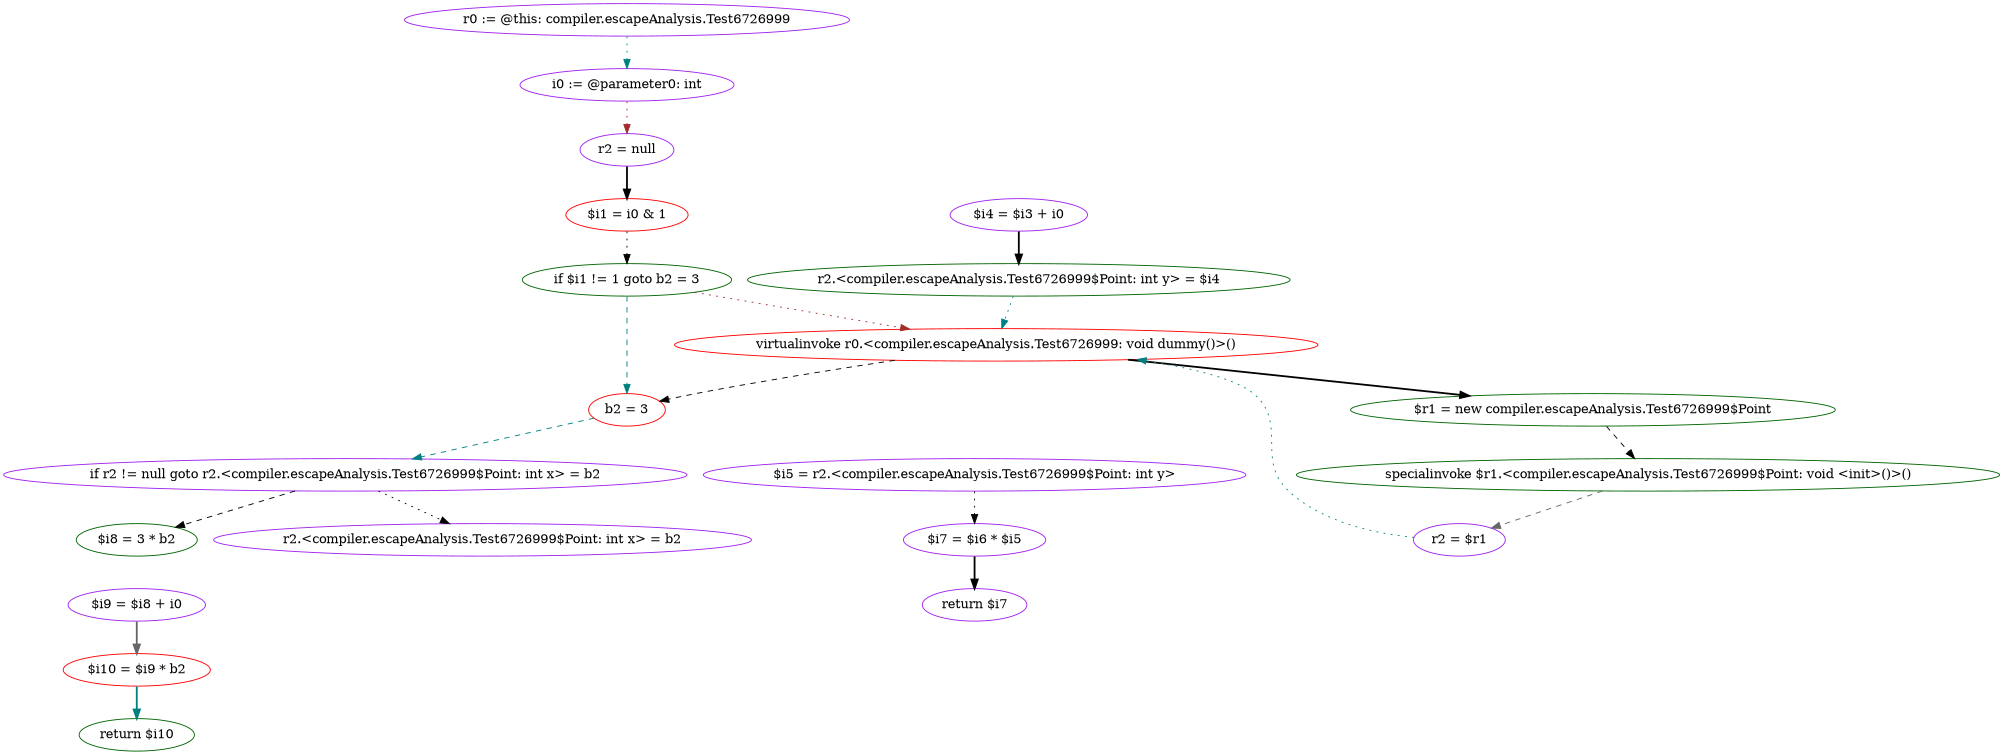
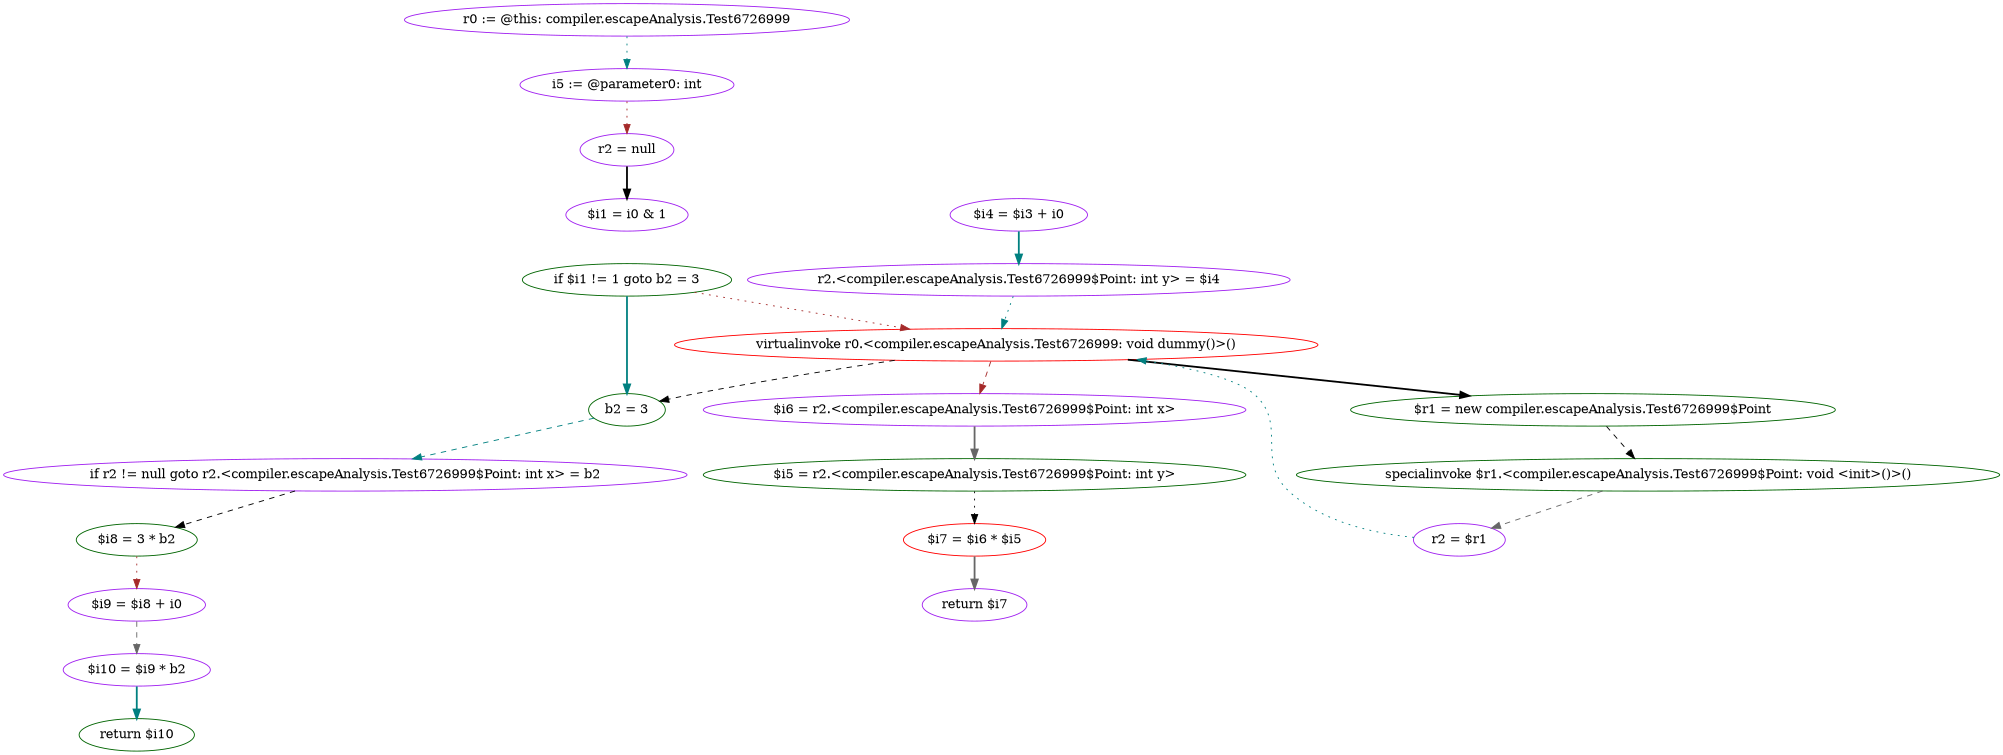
node "i0 := @parameter0: int": label "i0 := @parameter0: int" -> "i5 := @parameter0: int"
node "$i1 = i0 & 1": color red -> purple
edge "$i1 = i0 & 1" -> "if $i1 != 1 goto b2 = 3": removed
edge "$i4 = $i3 + i0" -> "r2.<compiler.escapeAnalysis.Test6726999$Point: int y> = $i4": color black -> teal
node "r2.<compiler.escapeAnalysis.Test6726999$Point: int y> = $i4": color darkgreen -> purple
edge "if $i1 != 1 goto b2 = 3" -> "b2 = 3": style dashed -> bold
node "b2 = 3": color red -> darkgreen
node "$i6 = r2.<compiler.escapeAnalysis.Test6726999$Point: int x>": added
node "$i5 = r2.<compiler.escapeAnalysis.Test6726999$Point: int y>": color purple -> darkgreen
node "r2.<compiler.escapeAnalysis.Test6726999$Point: int x> = b2": removed
node "$i7 = $i6 * $i5": color purple -> red
edge "$i8 = 3 * b2" -> "$i9 = $i8 + i0": added
edge "$i7 = $i6 * $i5" -> "return $i7": color black -> gray40
edge "$i9 = $i8 + i0" -> "$i10 = $i9 * b2": style bold -> dashed
node "$i10 = $i9 * b2": color red -> purple
